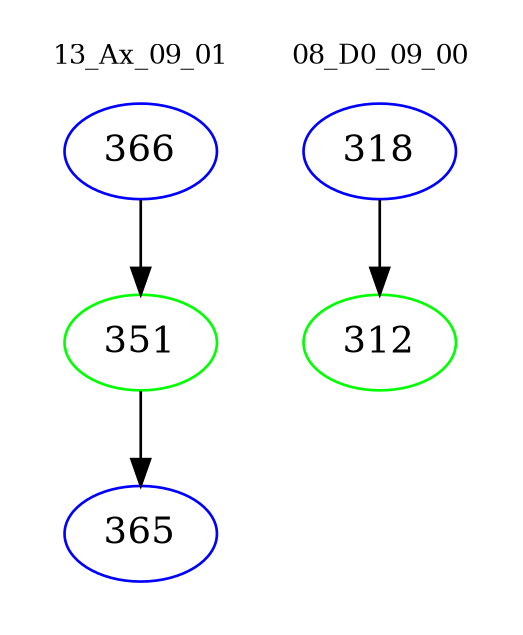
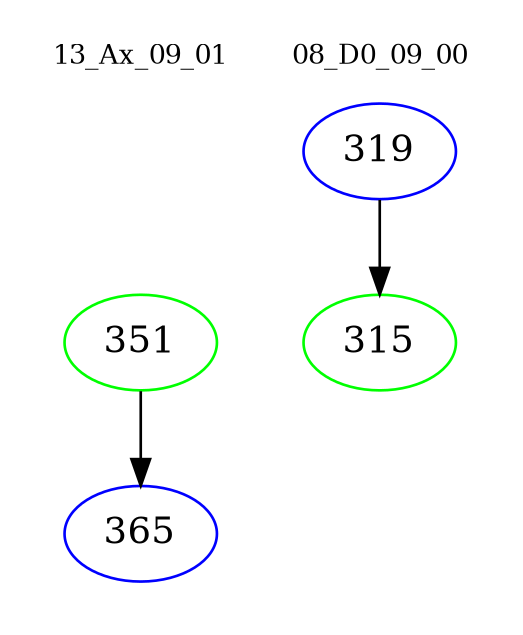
node "366": removed
node "318": label "318" -> "319"
node "312": label "312" -> "315"
